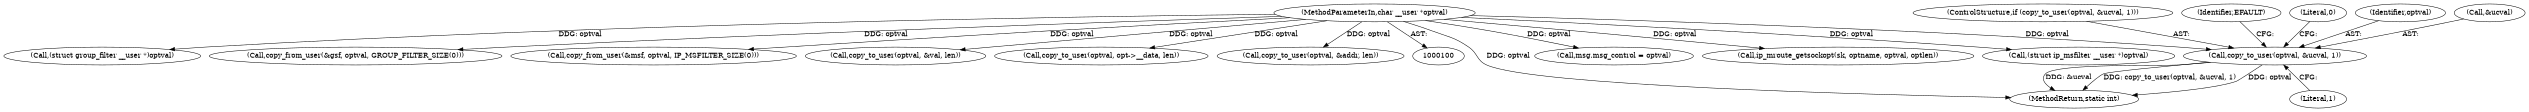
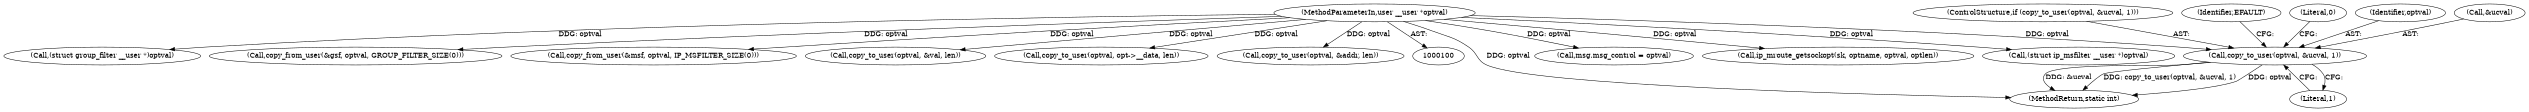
node "(MethodParameterIn,char __user *optval)": label "(MethodParameterIn,char __user *optval)" -> "(MethodParameterIn,user __user *optval)"
edge "(Call,copy_to_user(optval, &ucval, 1))" -> "(Literal,1)": added, label "CFG:"
